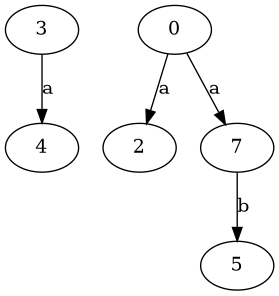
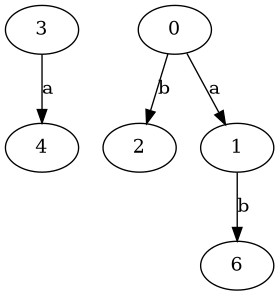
edge "0" -> "2": label "a" -> "b"
node "7": label "7" -> "1"
node "5": label "5" -> "6"
